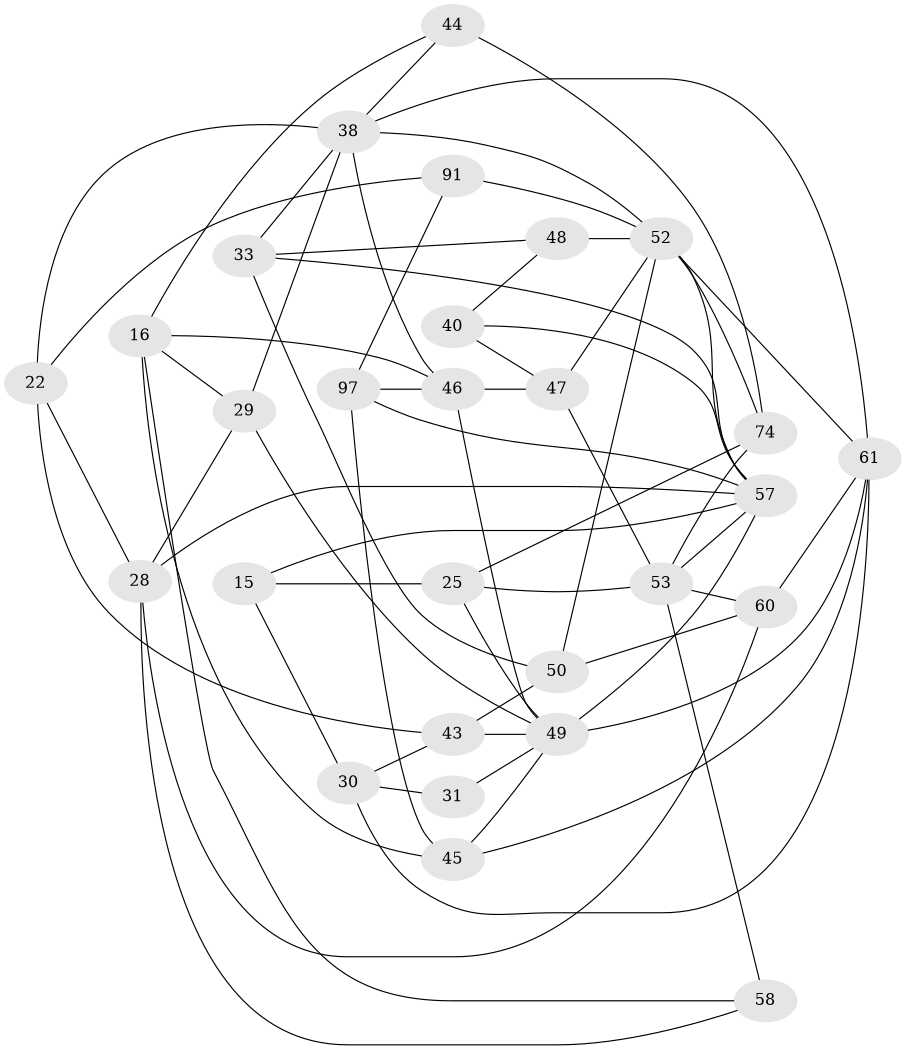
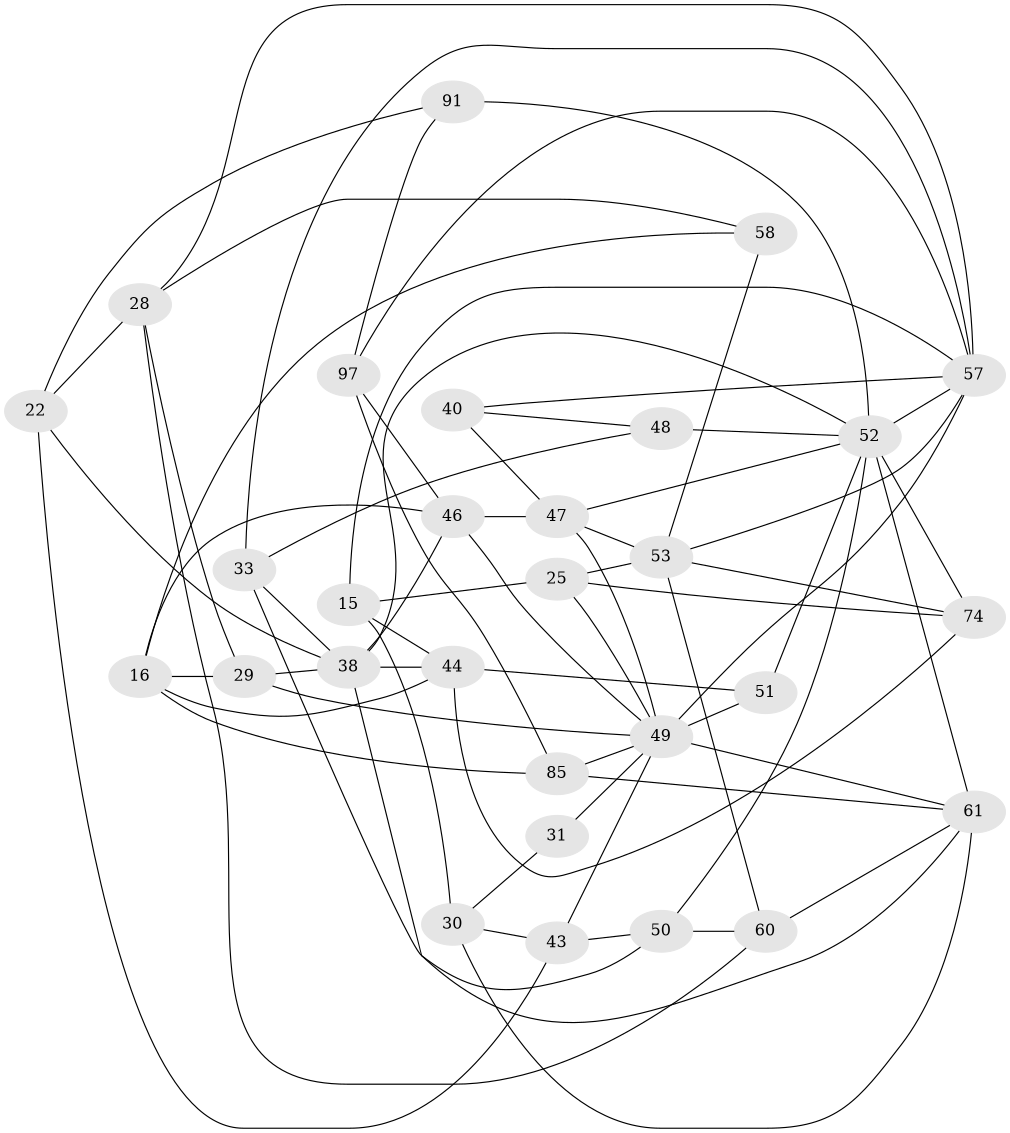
edge "47" -- "49": added
edge "15" -- "44": added
node "51": added
node "45": label "45" -> "85"
